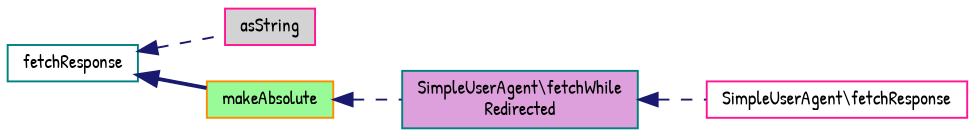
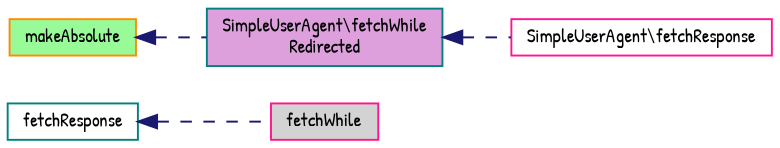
node "asString": label "asString" -> "fetchWhile"
edge "makeAbsolute" -> "fetchResponse": removed
